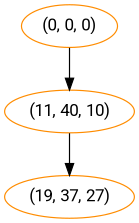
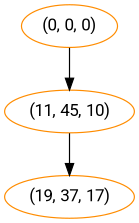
node "(11, 40, 10)": label "(11, 40, 10)" -> "(11, 45, 10)"
node "(19, 37, 27)": label "(19, 37, 27)" -> "(19, 37, 17)"
